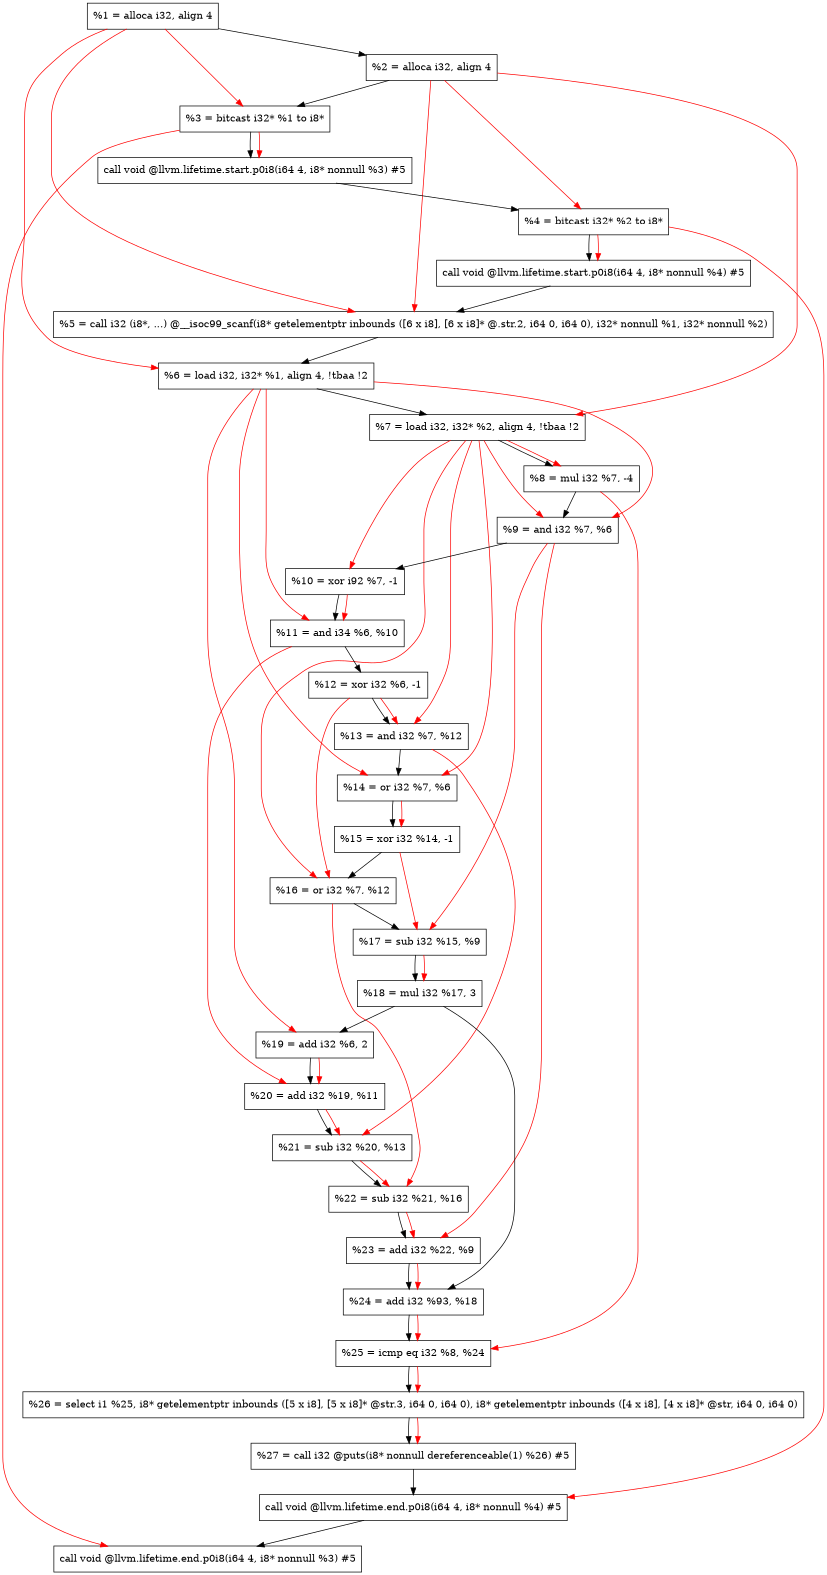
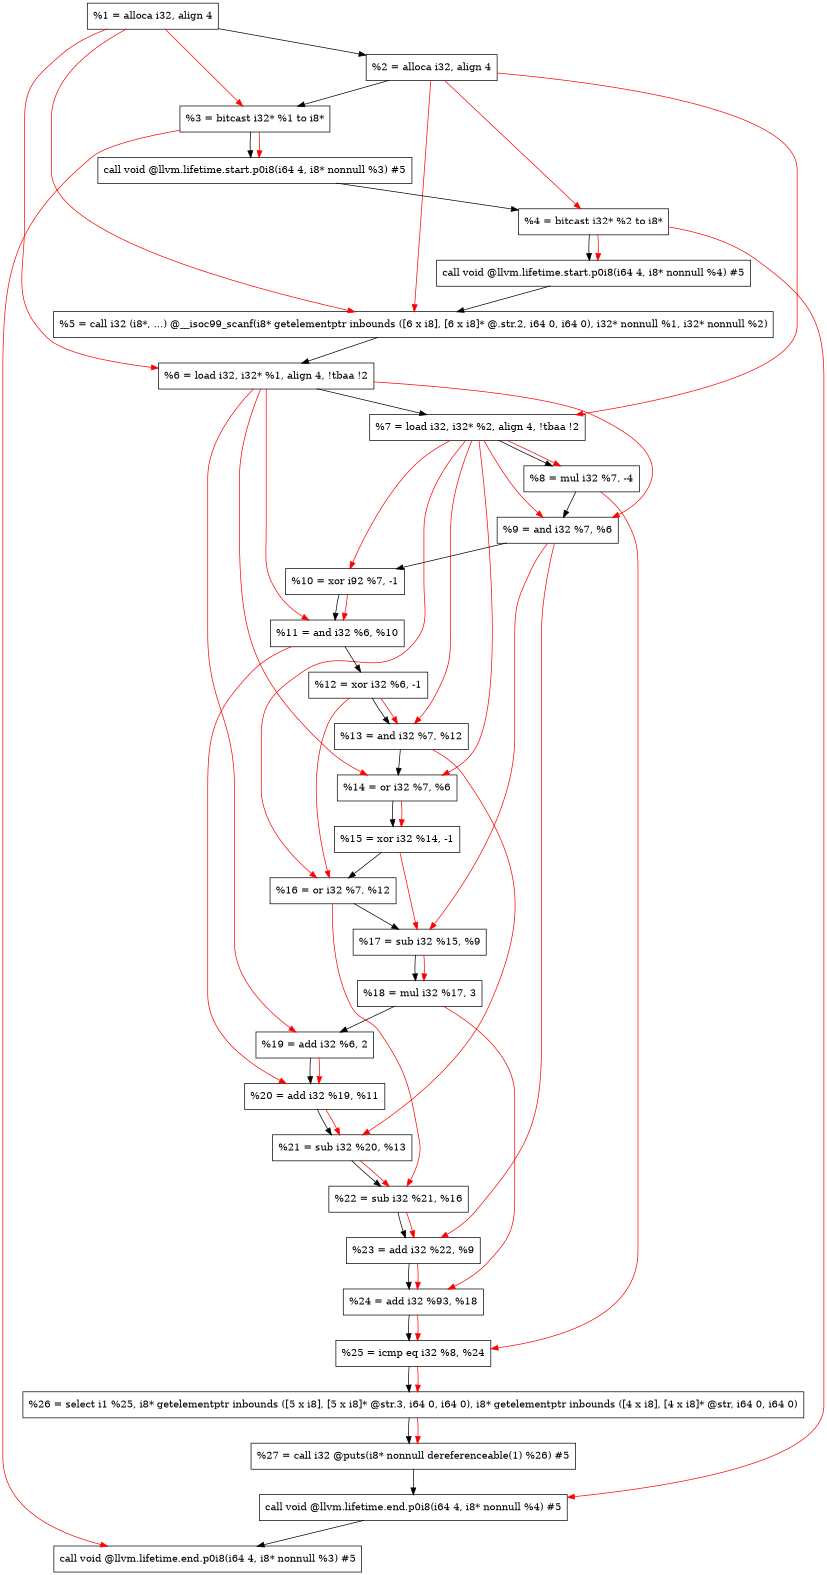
node "%11 = and i34 %6, %10": label "%11 = and i34 %6, %10" -> "%11 = and i32 %6, %10"
edge "%18 = mul i32 %17, 3" -> "%24 = add i32 %93, %18": color black -> red
